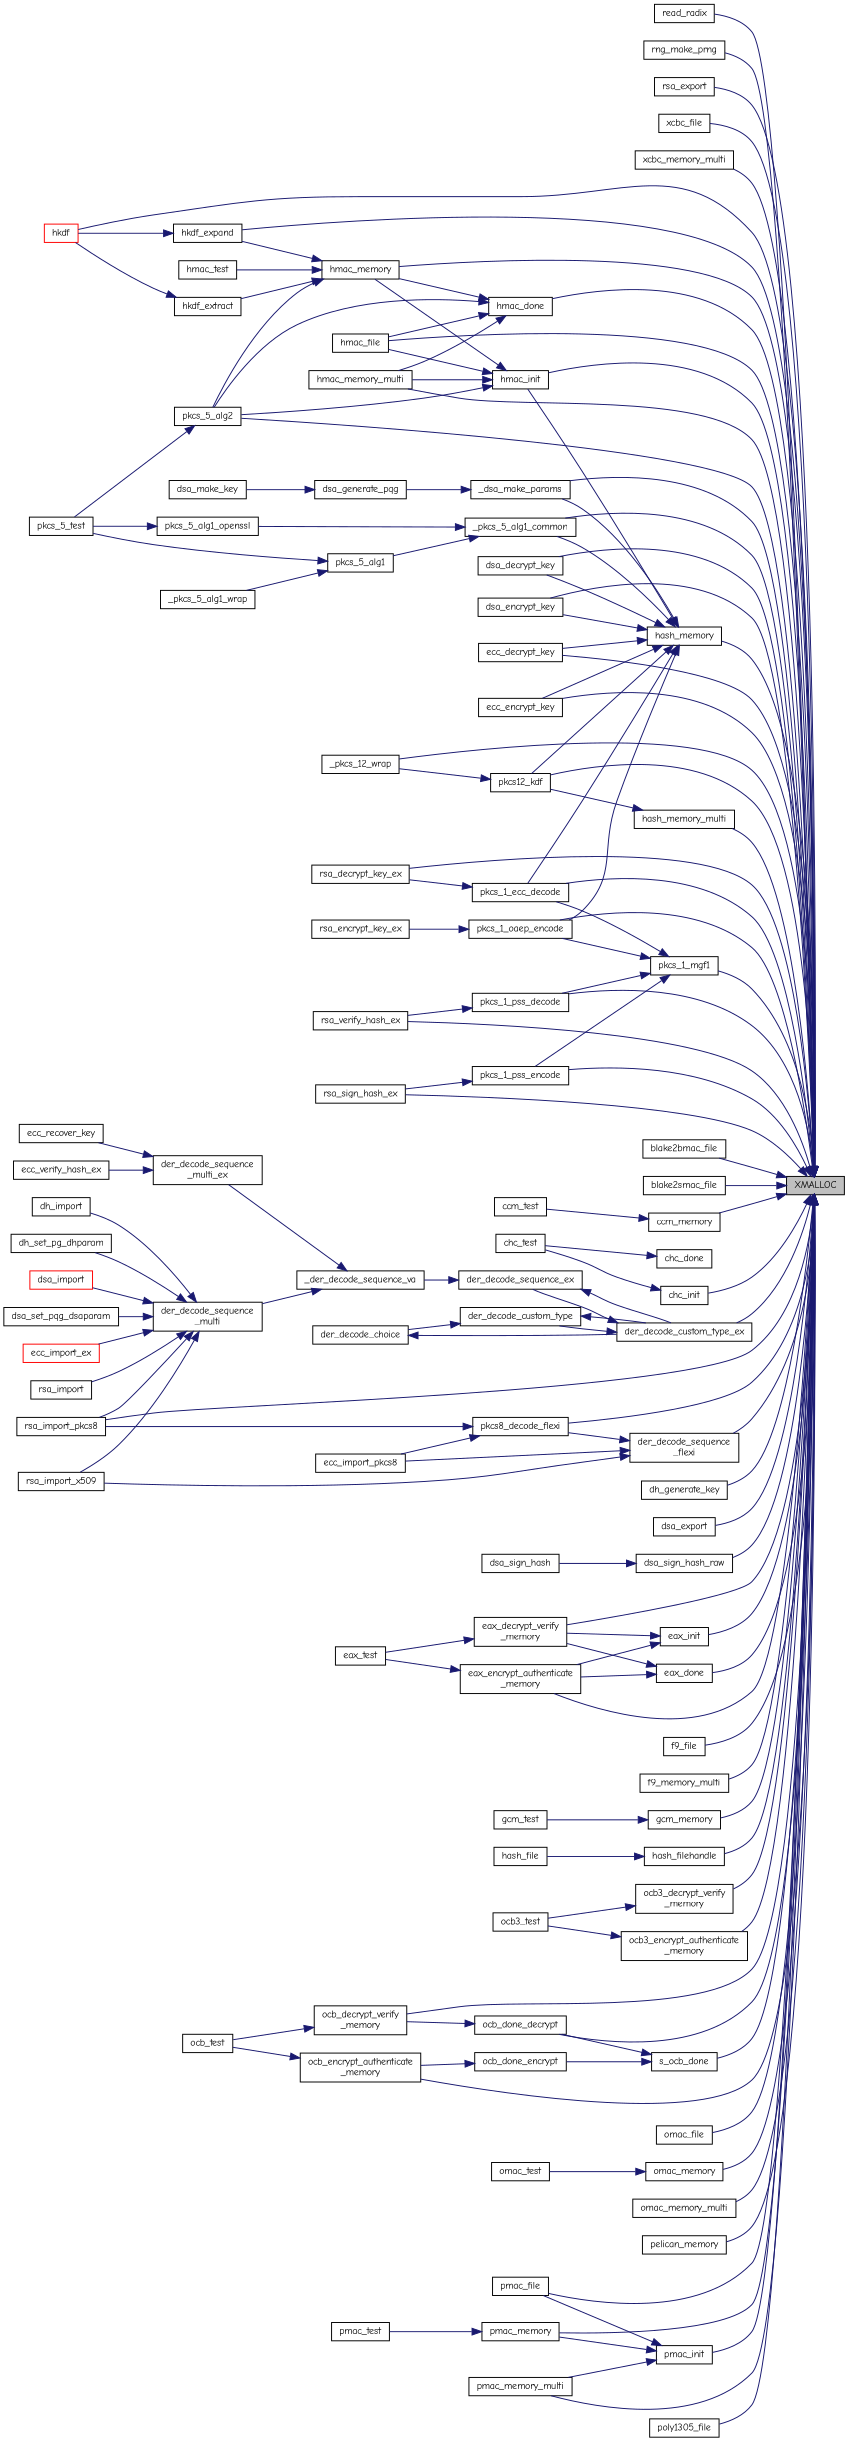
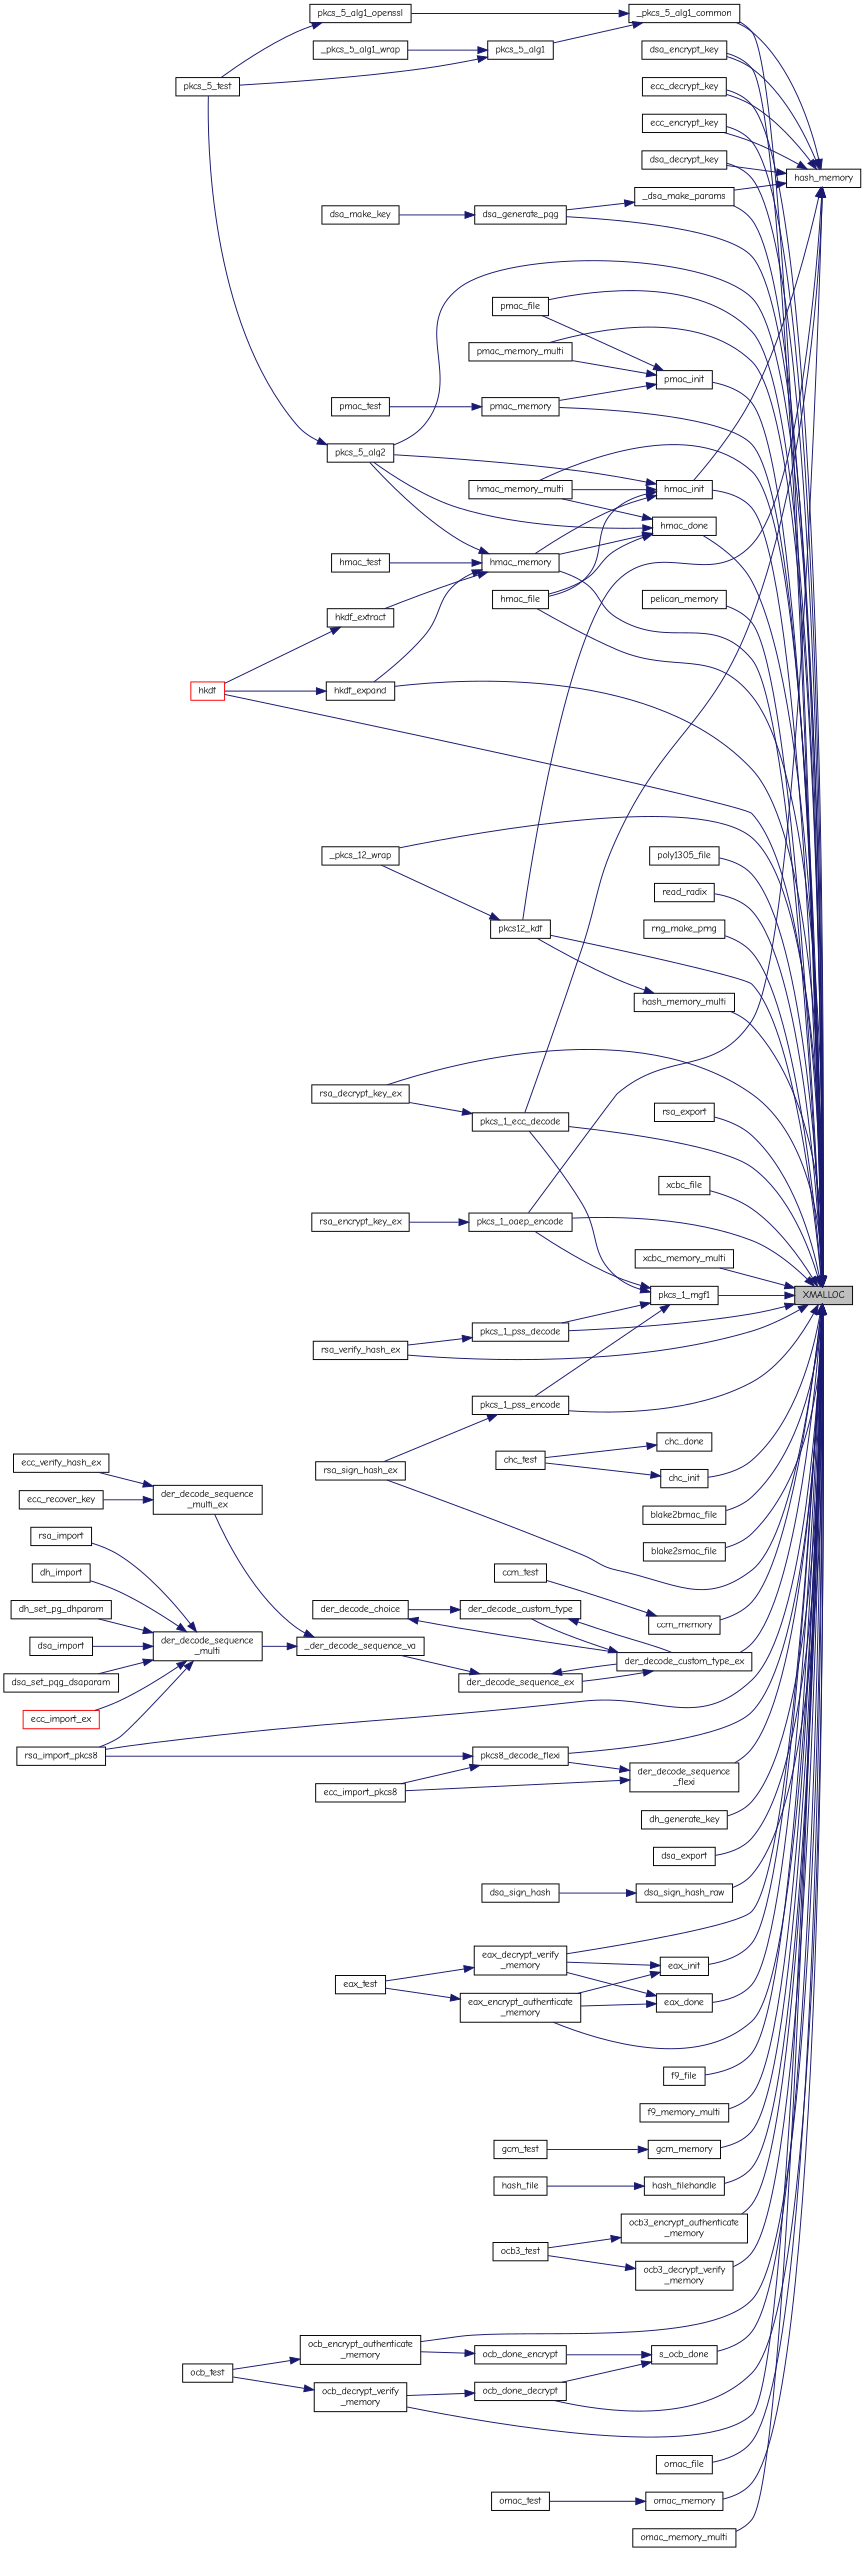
edge "hash_memory" -> "XMALLOC": now "dsa_generate_pqg" -> "XMALLOC"
node "dsa_import": color red -> black
node "rsa_import_x509": removed
